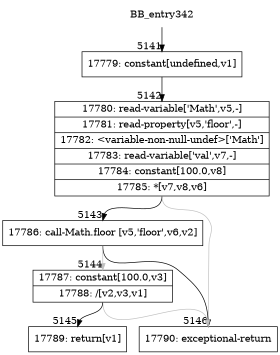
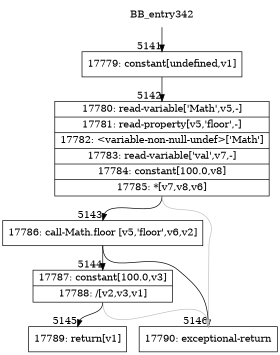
edge "17786: call-Math.floor [v5,'floor',v6,v2]" -> "17787: constant[100.0,v3]": color gray -> black
